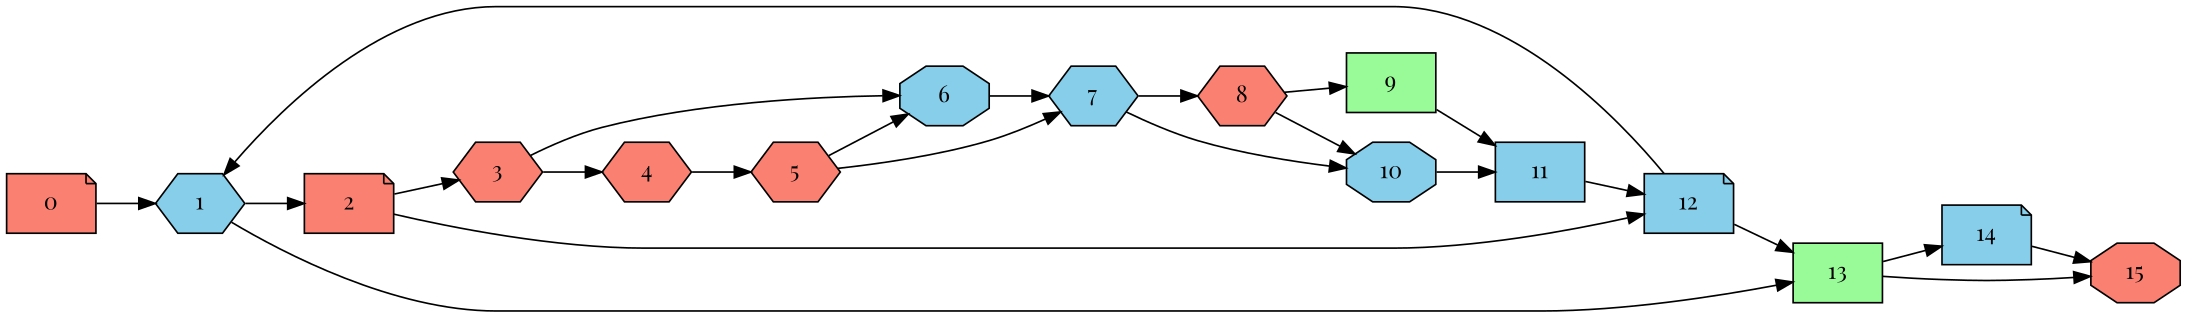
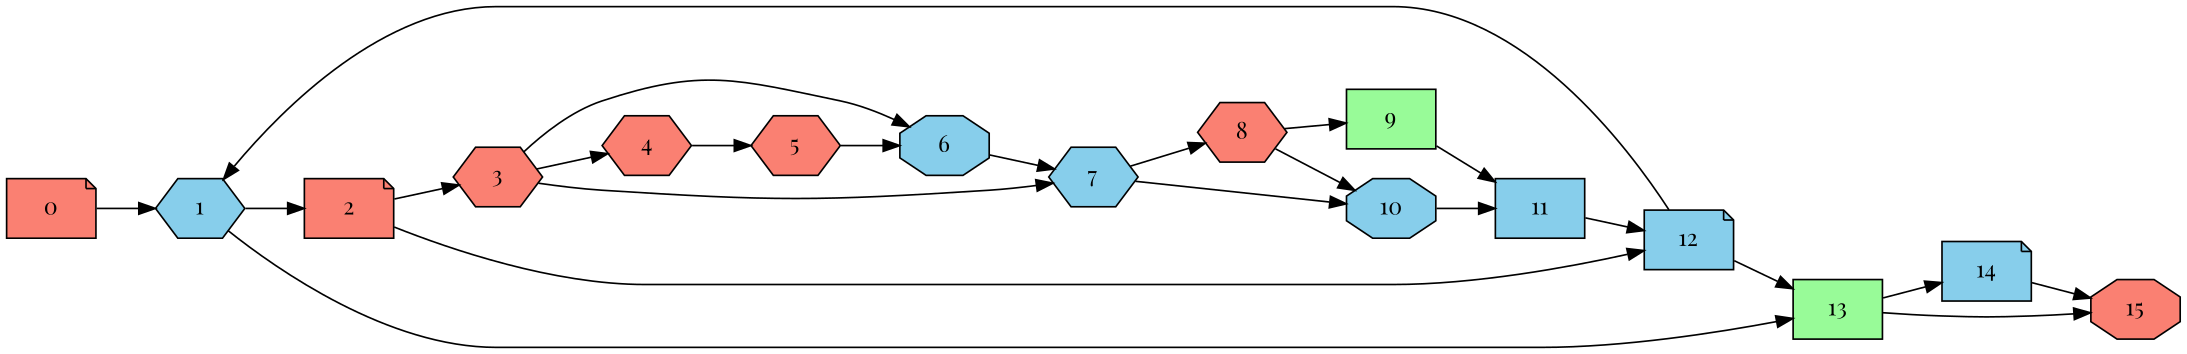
edge "5" -> "7": now "3" -> "7"
